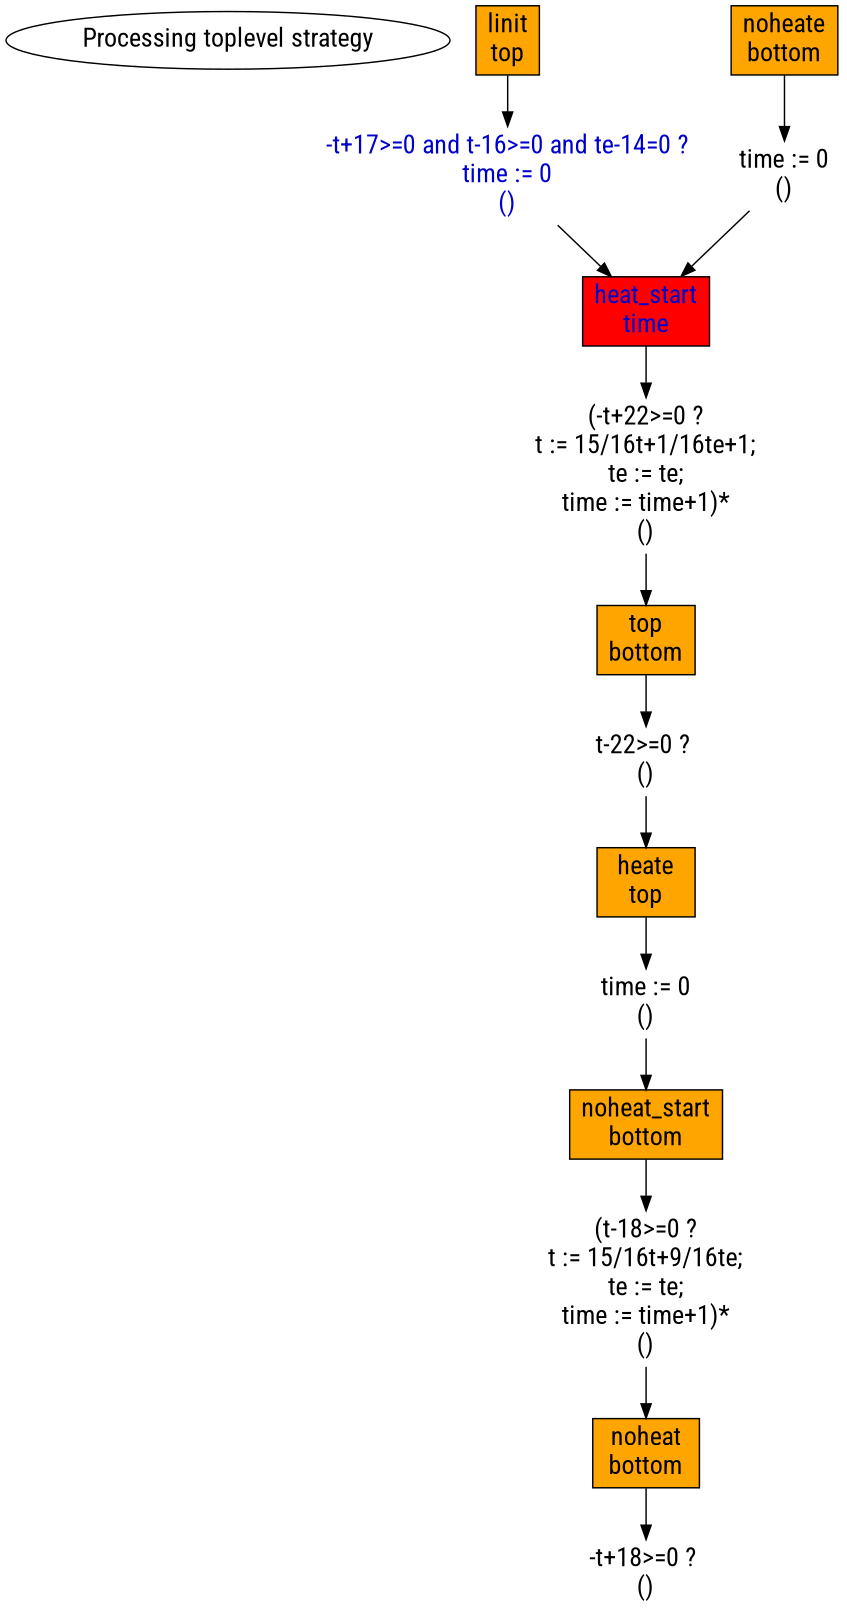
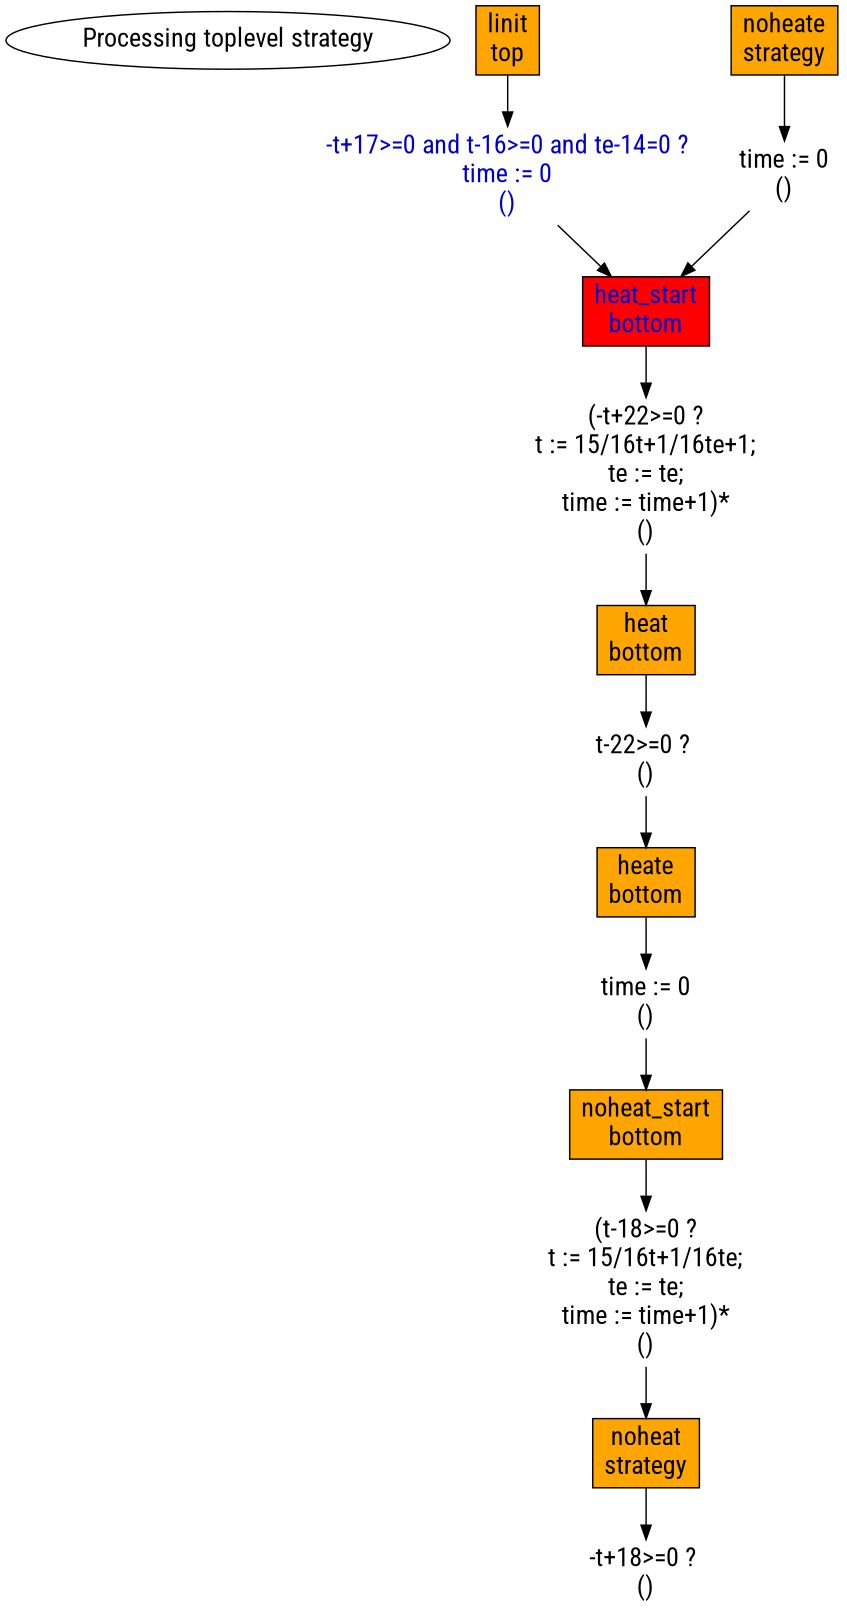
node "noheate bottom": label "noheate bottom" -> "noheate strategy"
node "heat_start time": label "heat_start time" -> "heat_start bottom"
node "top bottom": label "top bottom" -> "heat bottom"
node "heate top": label "heate top" -> "heate bottom"
node "(t-18>=0 ? t := 15/16t+9/16te; te := te; time := time+1)* ()": label "(t-18>=0 ? t := 15/16t+9/16te; te := te; time := time+1)* ()" -> "(t-18>=0 ? t := 15/16t+1/16te; te := te; time := time+1)* ()"
node "noheat bottom": label "noheat bottom" -> "noheat strategy"
